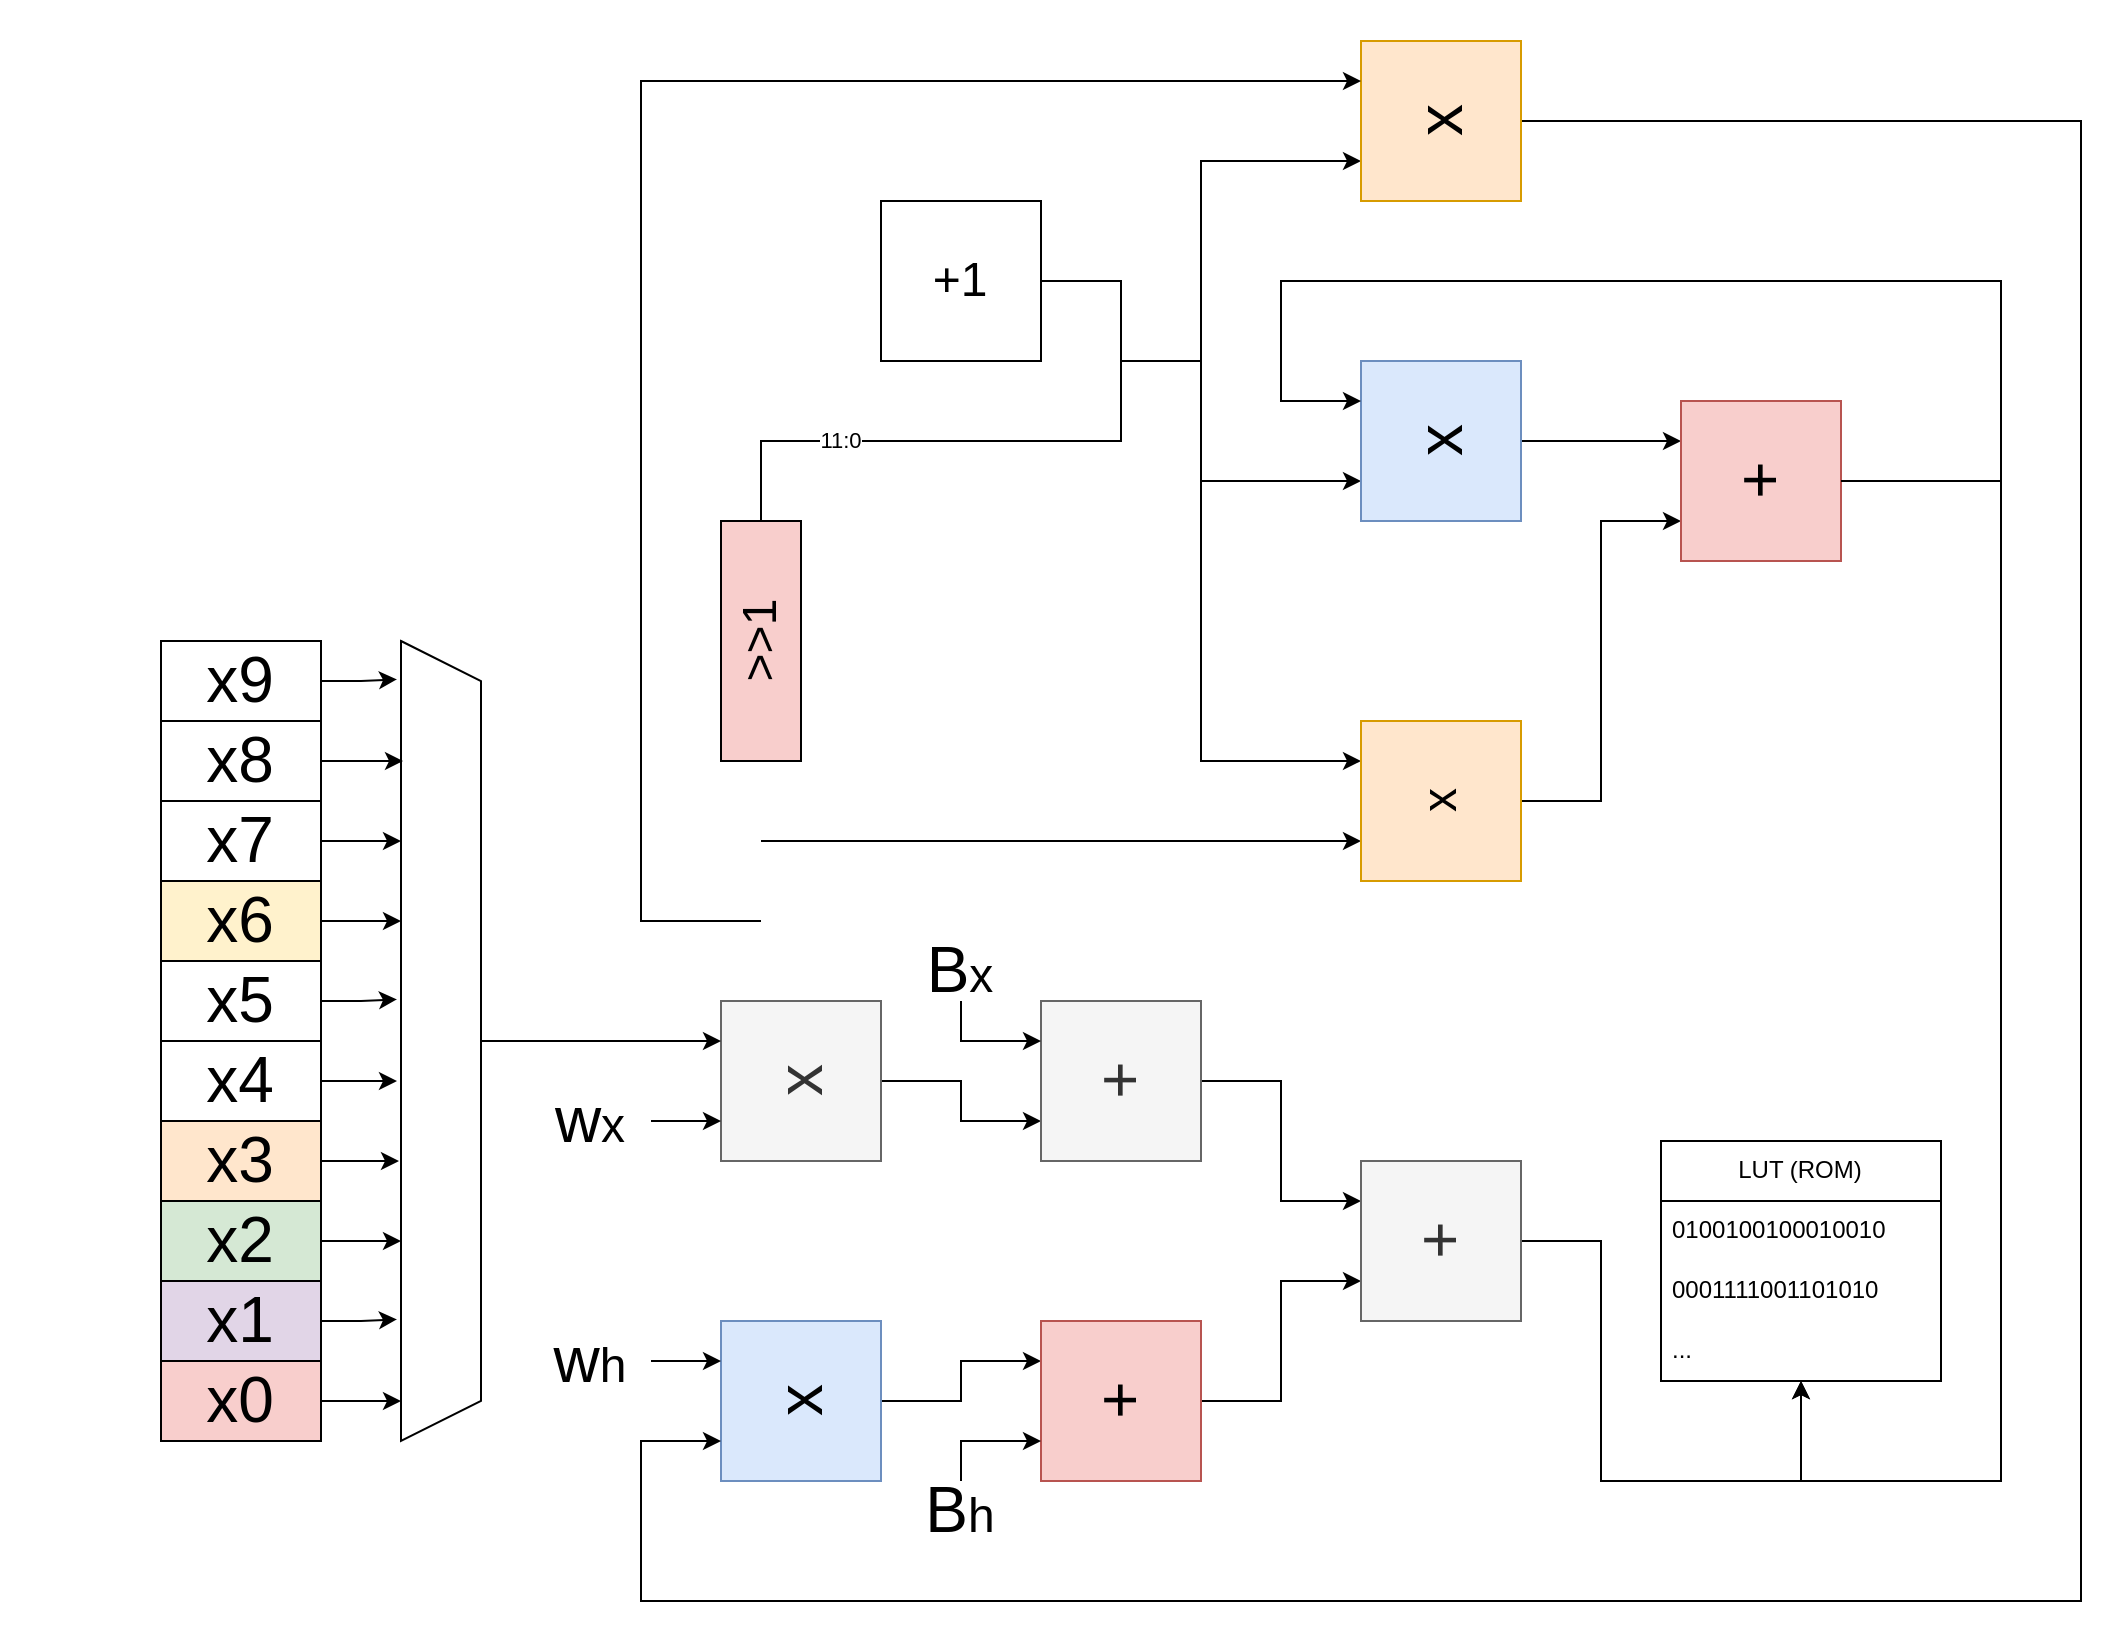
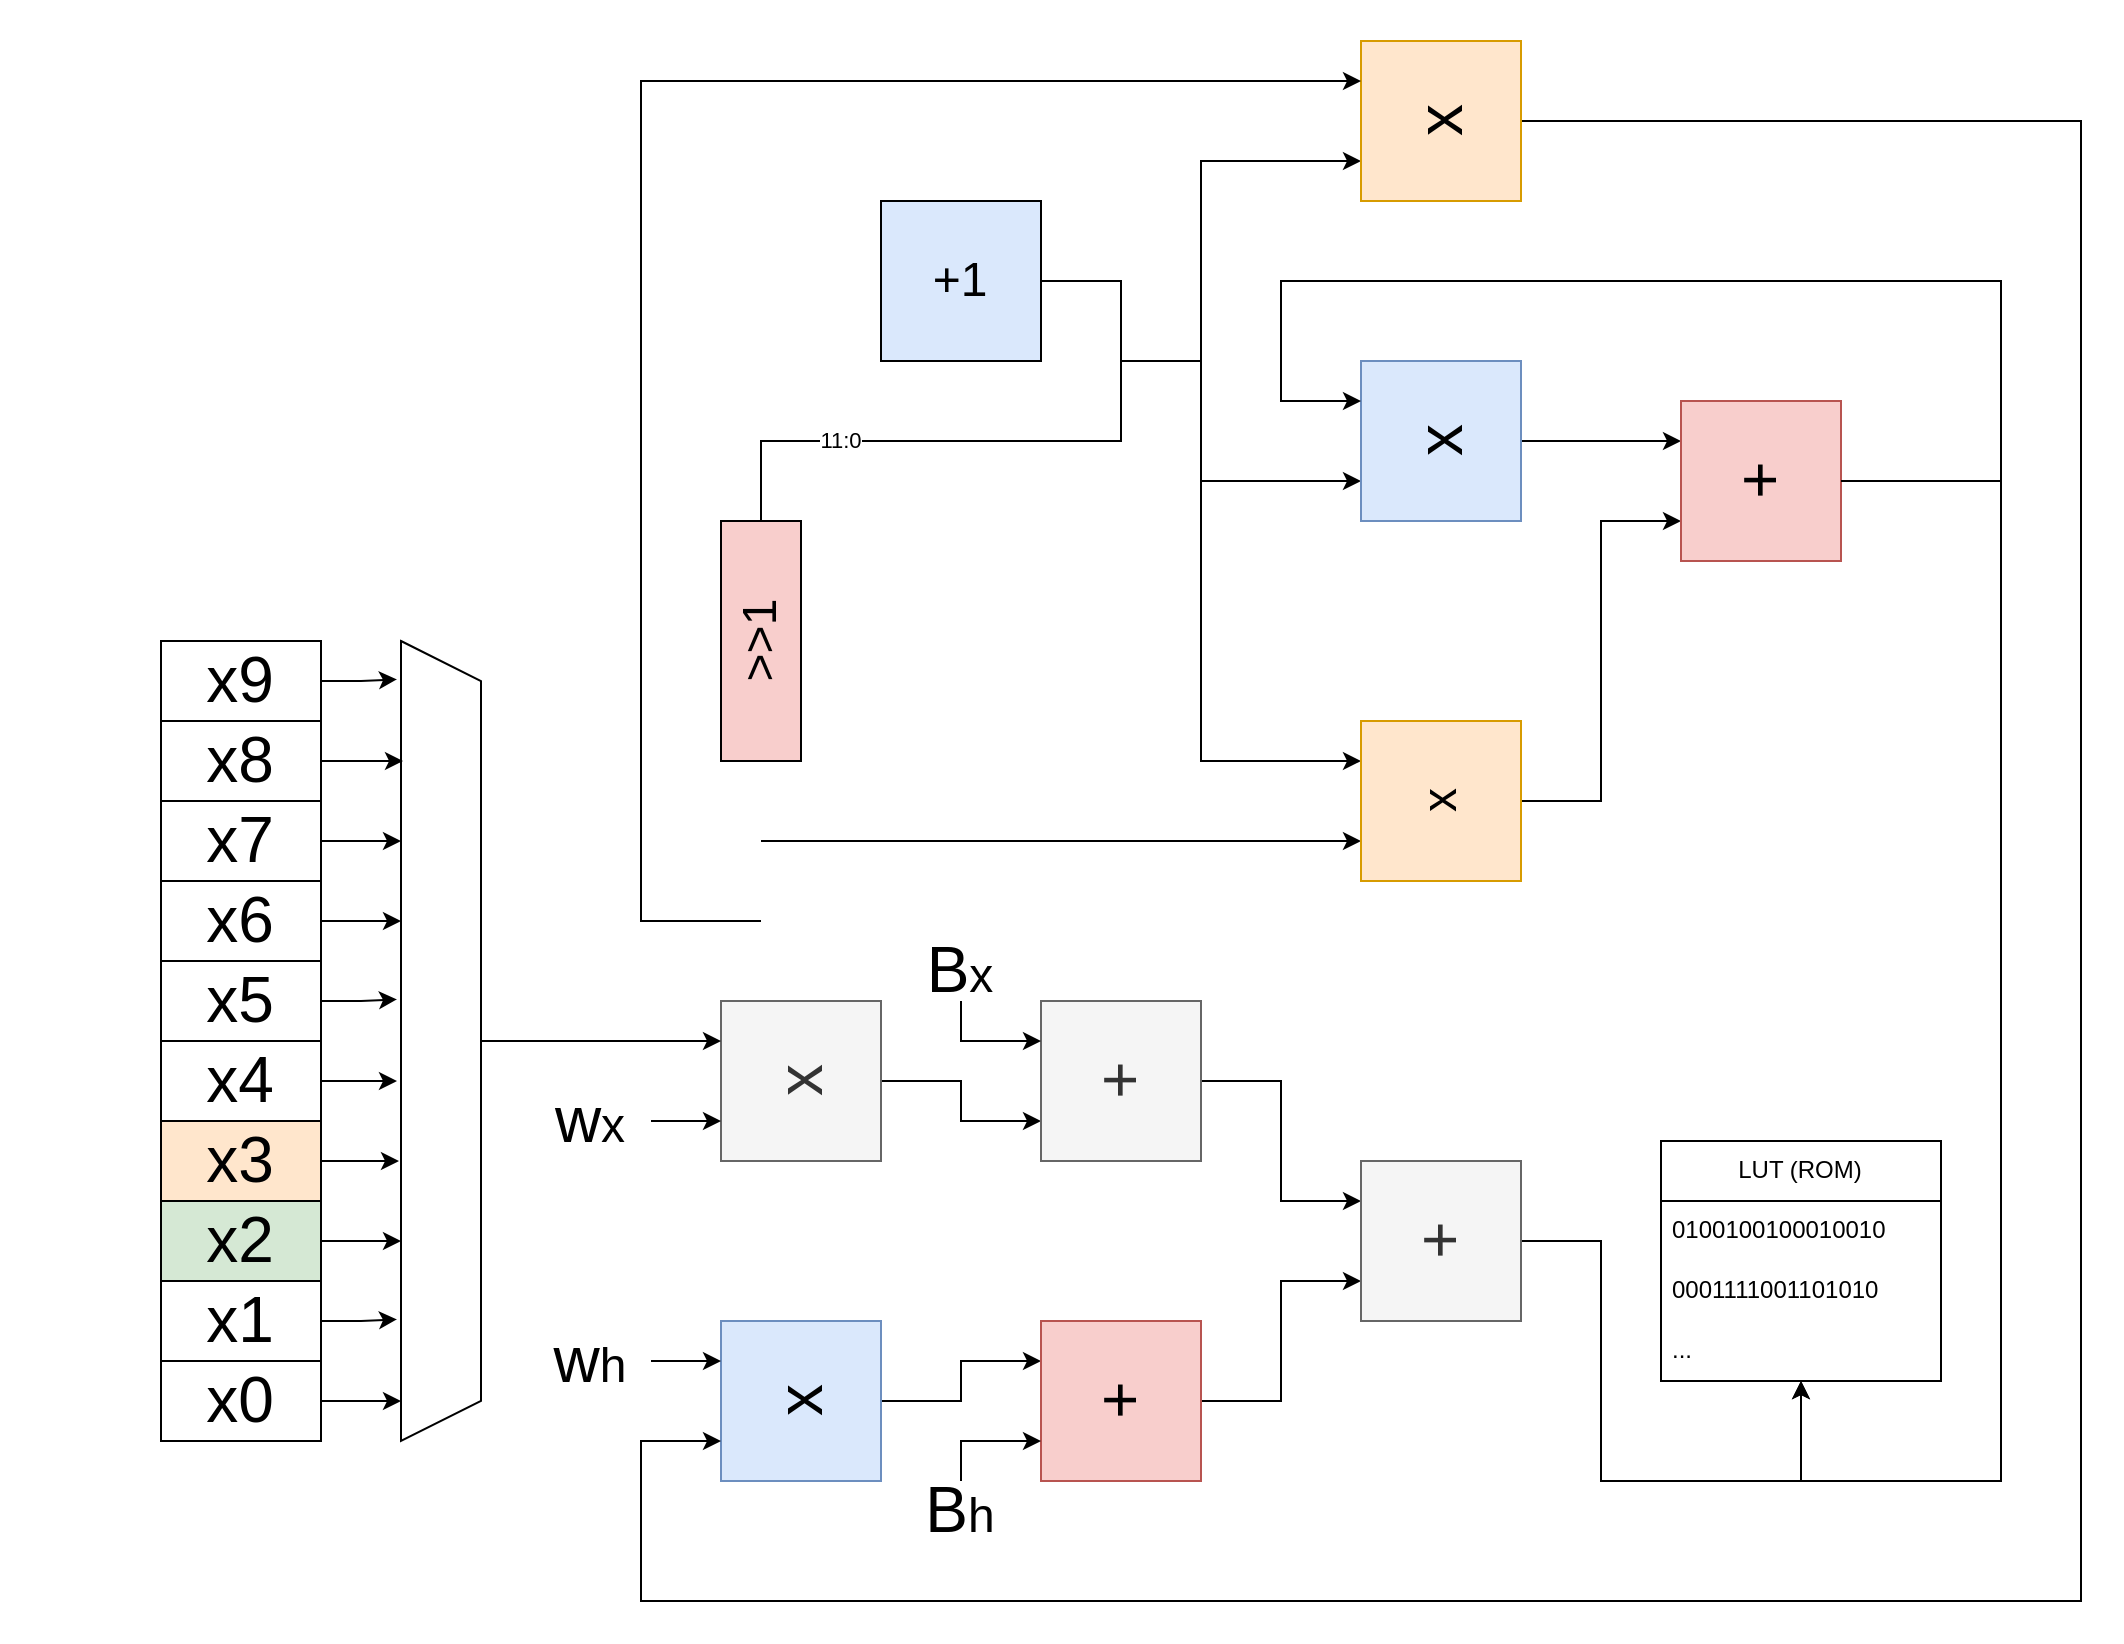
node "+1": fillcolor #ffffff -> #dae8fc
node "x6": fillcolor #fff2cc -> #ffffff
node "x1": fillcolor #e1d5e7 -> #ffffff
node "x0": fillcolor #f8cecc -> #ffffff
